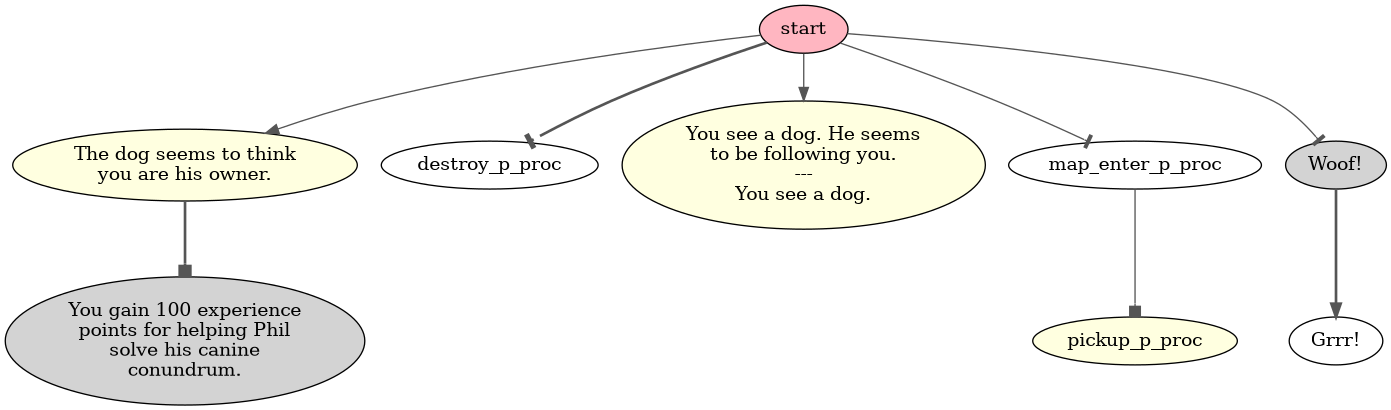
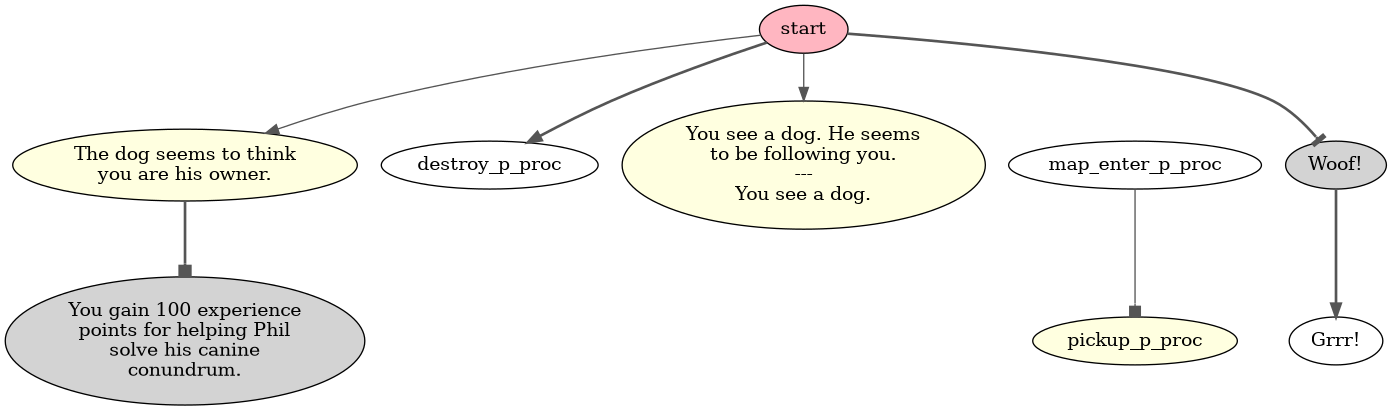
edge "start" -> "Woof!": style solid -> bold
edge "start" -> "destroy_p_proc": arrowhead tee -> normal
edge "start" -> "map_enter_p_proc": removed
